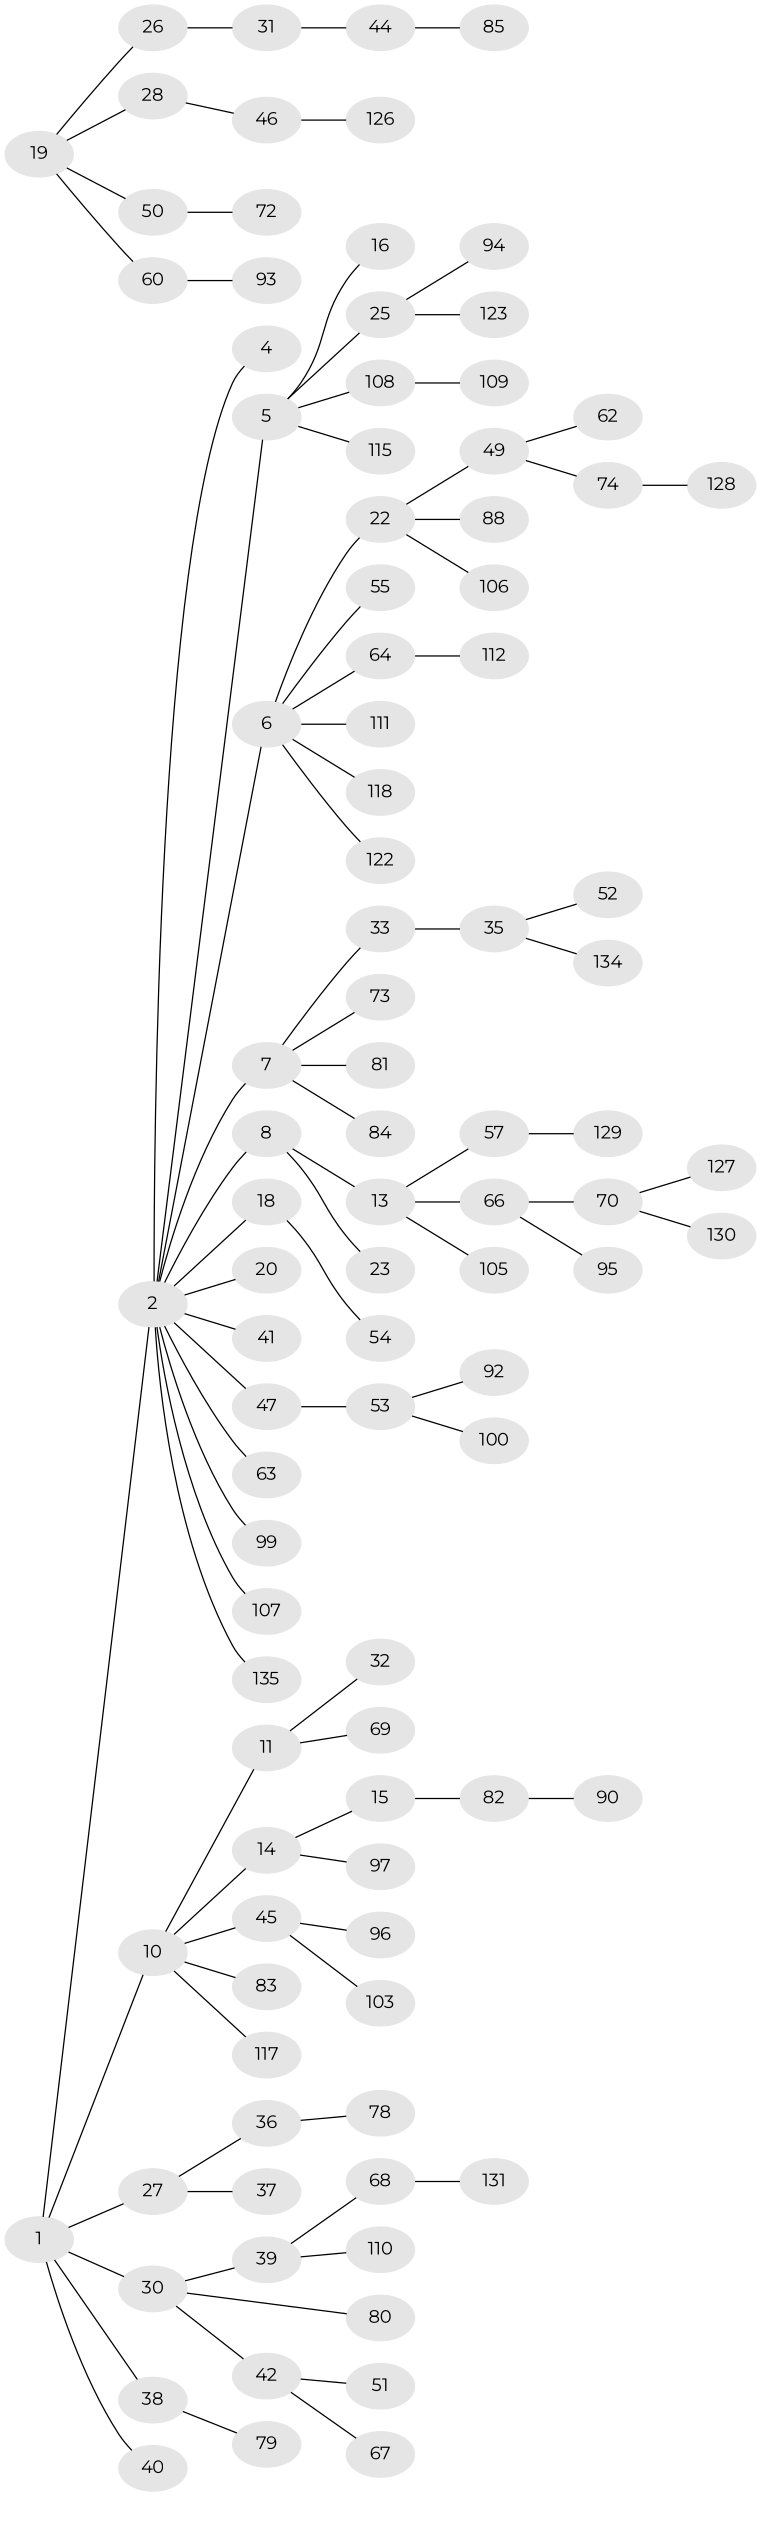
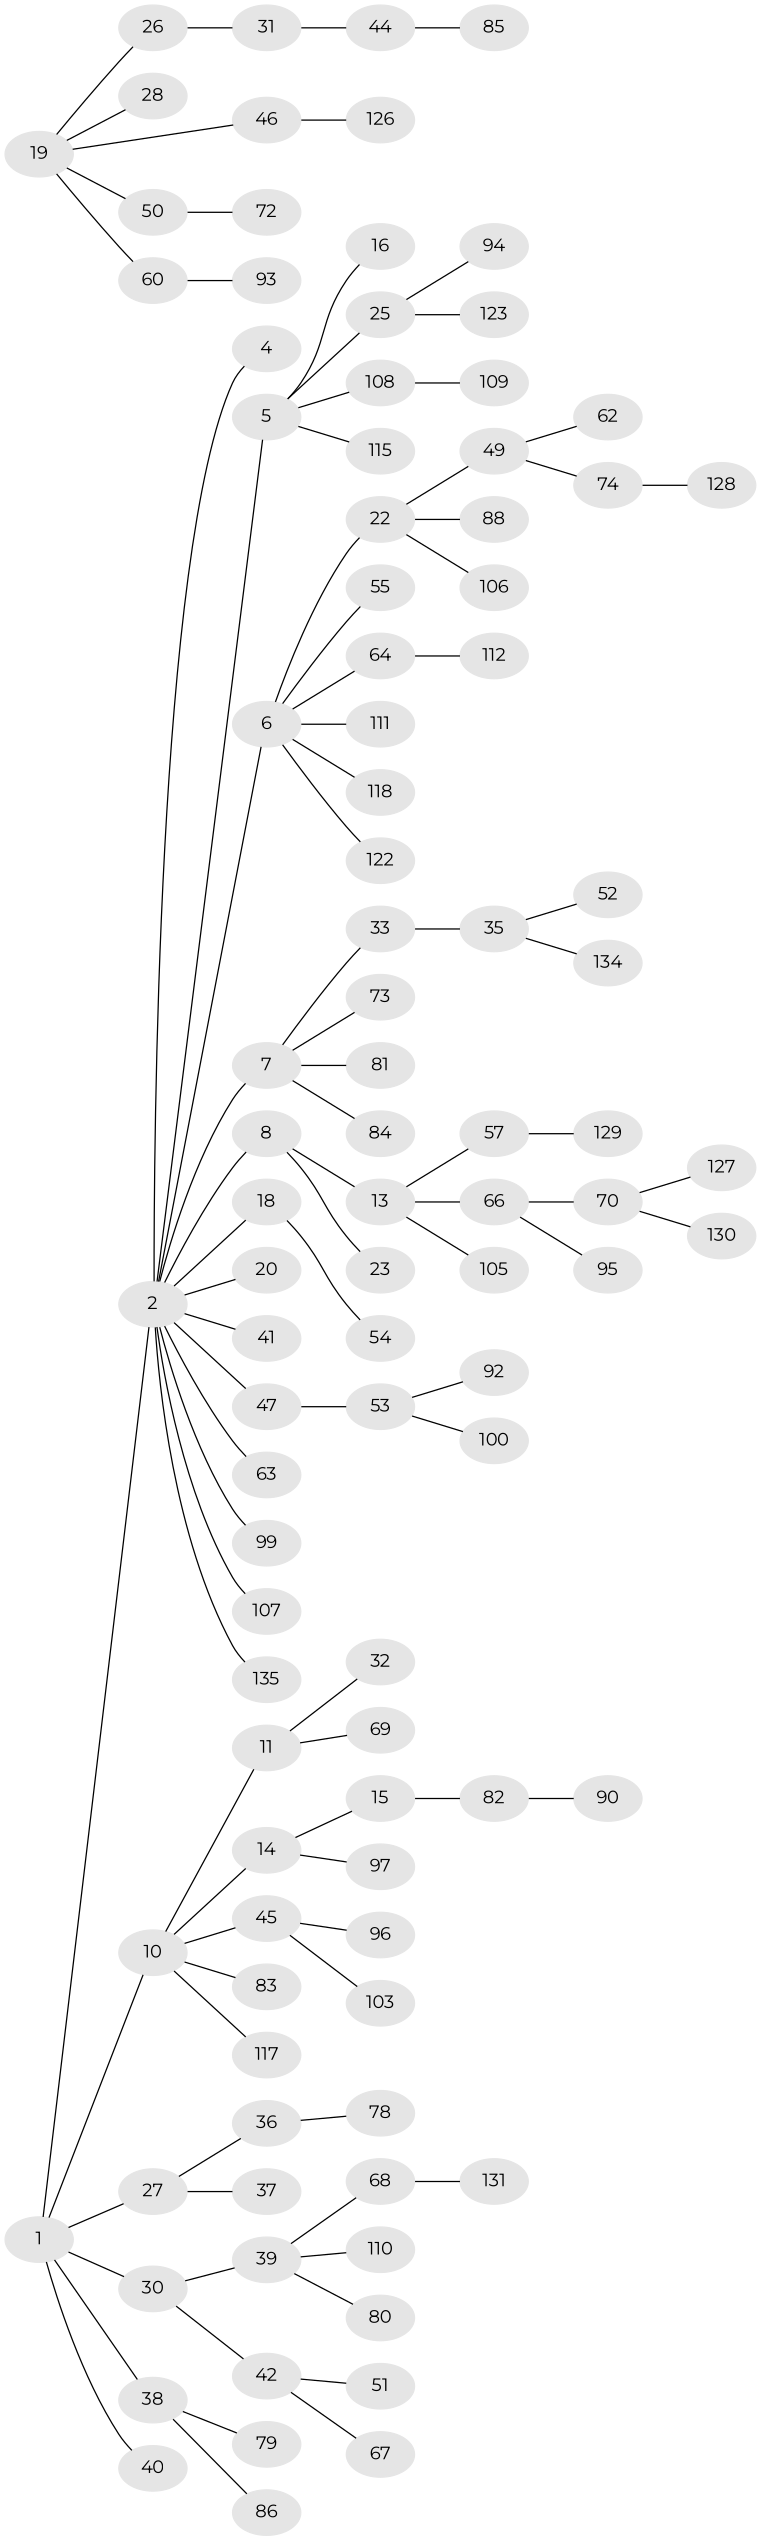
edge "28" -- "46": now "19" -- "46"
edge "30" -- "80": now "39" -- "80"
node "86": added
